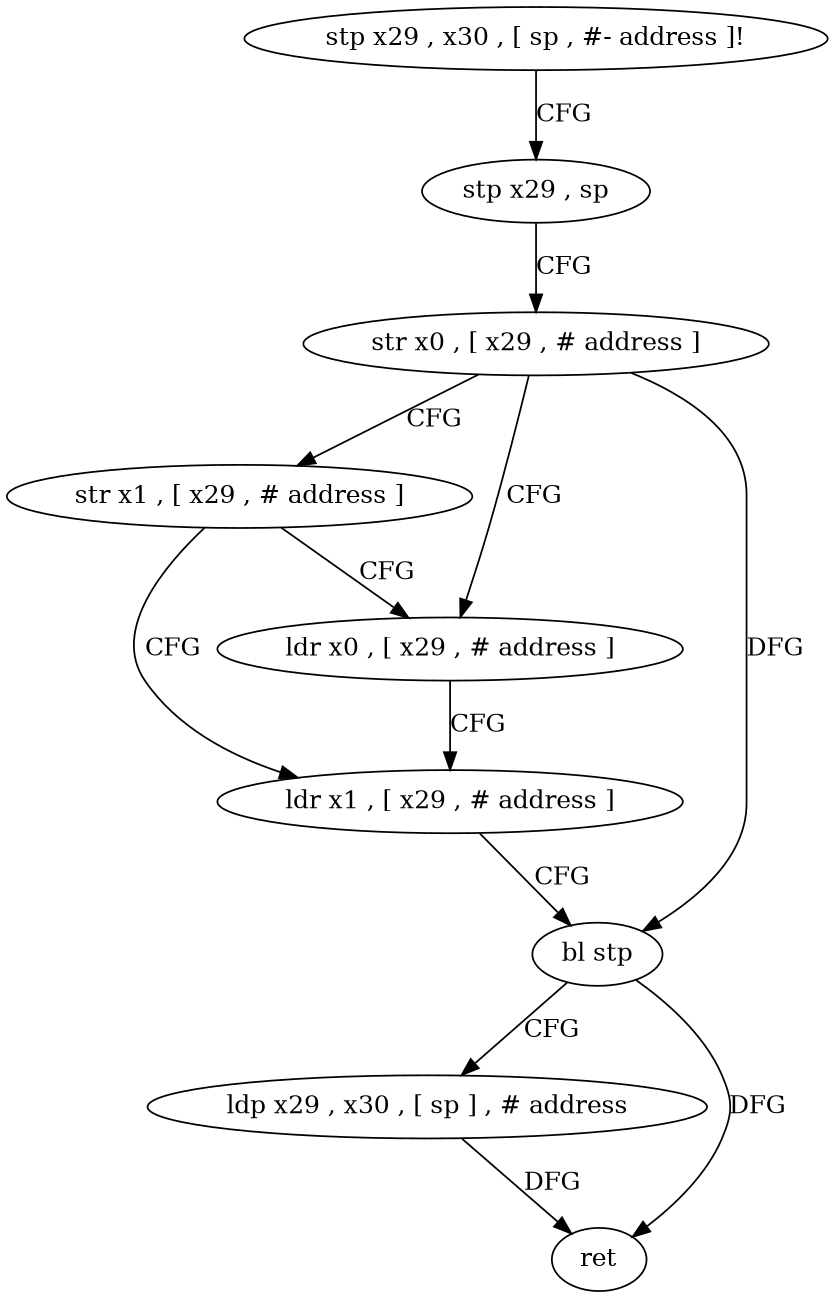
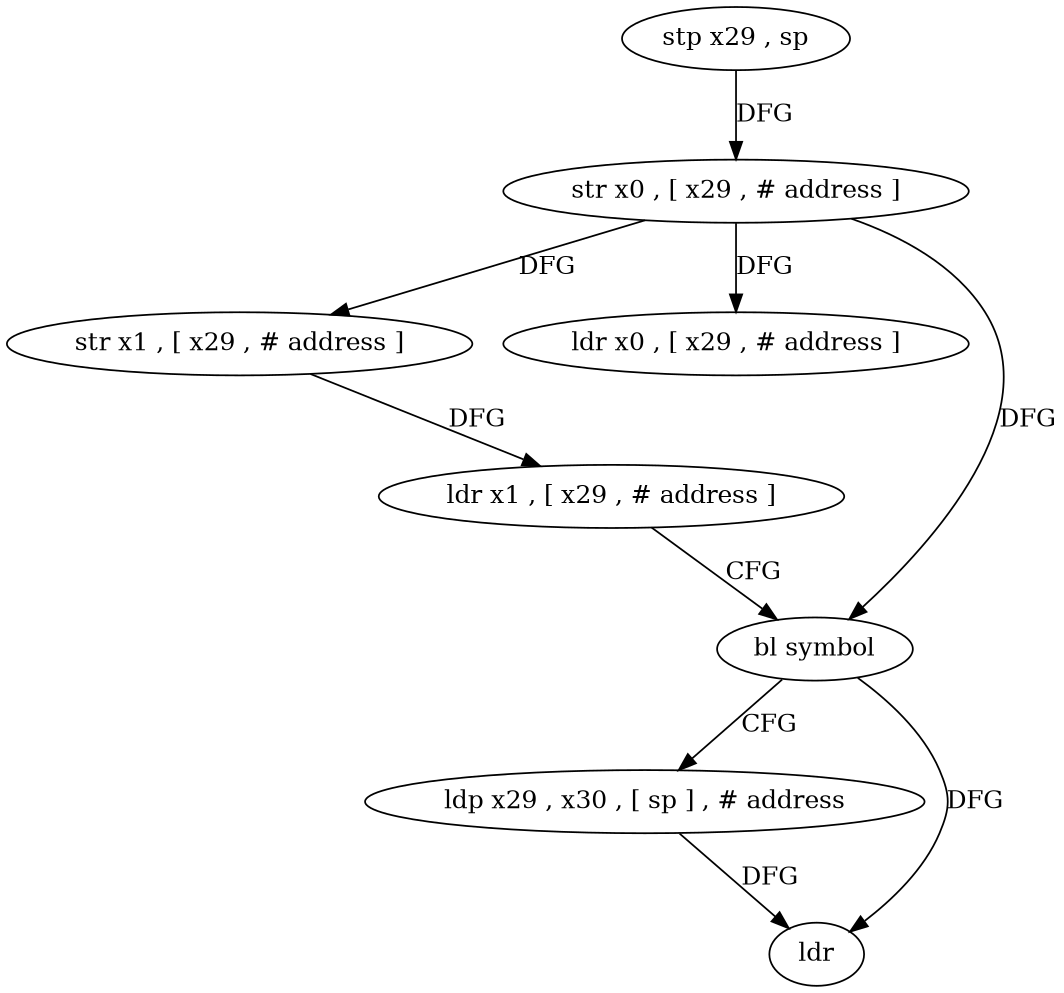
node "stp x29 , x30 , [ sp , #- address ]!": removed
edge "stp x29 , sp" -> "str x0 , [ x29 , # address ]": label "CFG" -> "DFG"
edge "str x0 , [ x29 , # address ]" -> "str x1 , [ x29 , # address ]": label "CFG" -> "DFG"
edge "str x0 , [ x29 , # address ]" -> "ldr x0 , [ x29 , # address ]": label "CFG" -> "DFG"
edge "str x1 , [ x29 , # address ]" -> "ldr x0 , [ x29 , # address ]": removed, label "CFG"
edge "str x1 , [ x29 , # address ]" -> "ldr x1 , [ x29 , # address ]": label "CFG" -> "DFG"
edge "ldr x0 , [ x29 , # address ]" -> "ldr x1 , [ x29 , # address ]": removed, label "CFG"
node "bl stp": label "bl stp" -> "bl symbol"
node "ret": label "ret" -> "ldr"
